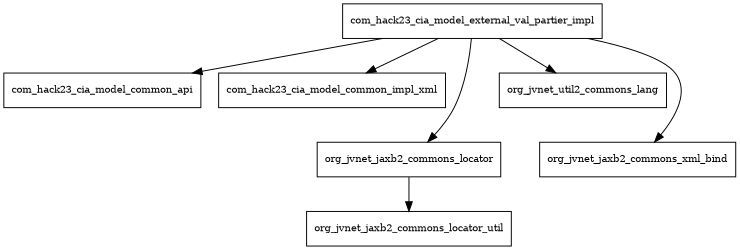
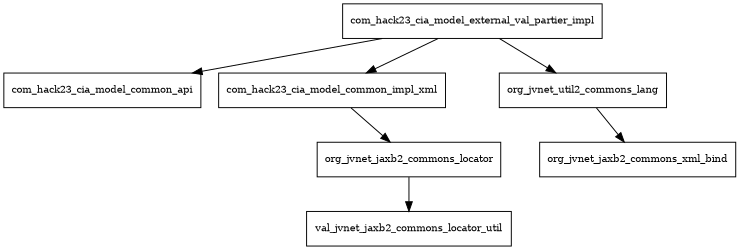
edge "com_hack23_cia_model_external_val_partier_impl" -> "org_jvnet_jaxb2_commons_xml_bind": now "org_jvnet_util2_commons_lang" -> "org_jvnet_jaxb2_commons_xml_bind"
edge "com_hack23_cia_model_external_val_partier_impl" -> "org_jvnet_jaxb2_commons_locator": now "com_hack23_cia_model_common_impl_xml" -> "org_jvnet_jaxb2_commons_locator"
node "org_jvnet_jaxb2_commons_locator_util": label "org_jvnet_jaxb2_commons_locator_util" -> "val_jvnet_jaxb2_commons_locator_util"
